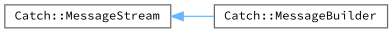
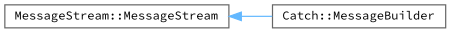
node "Catch::MessageStream": label "Catch::MessageStream" -> "MessageStream::MessageStream"
